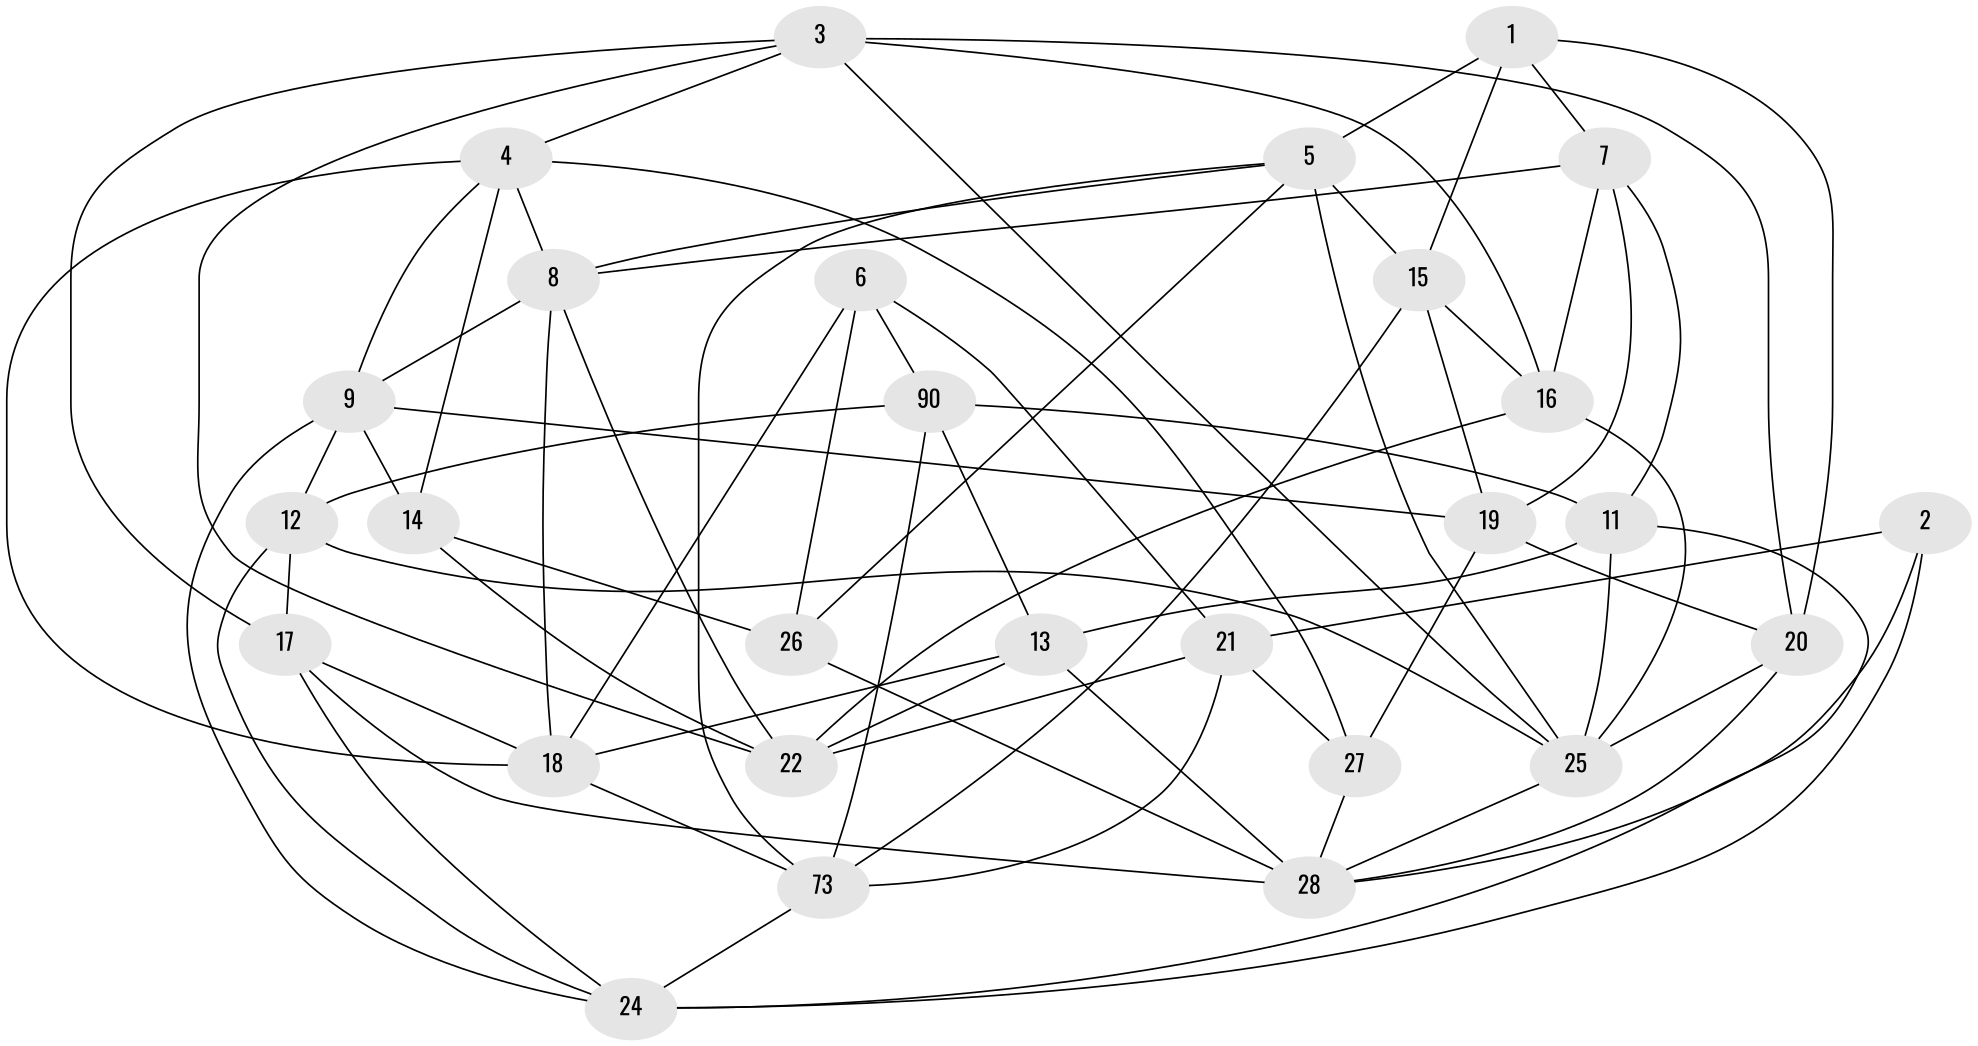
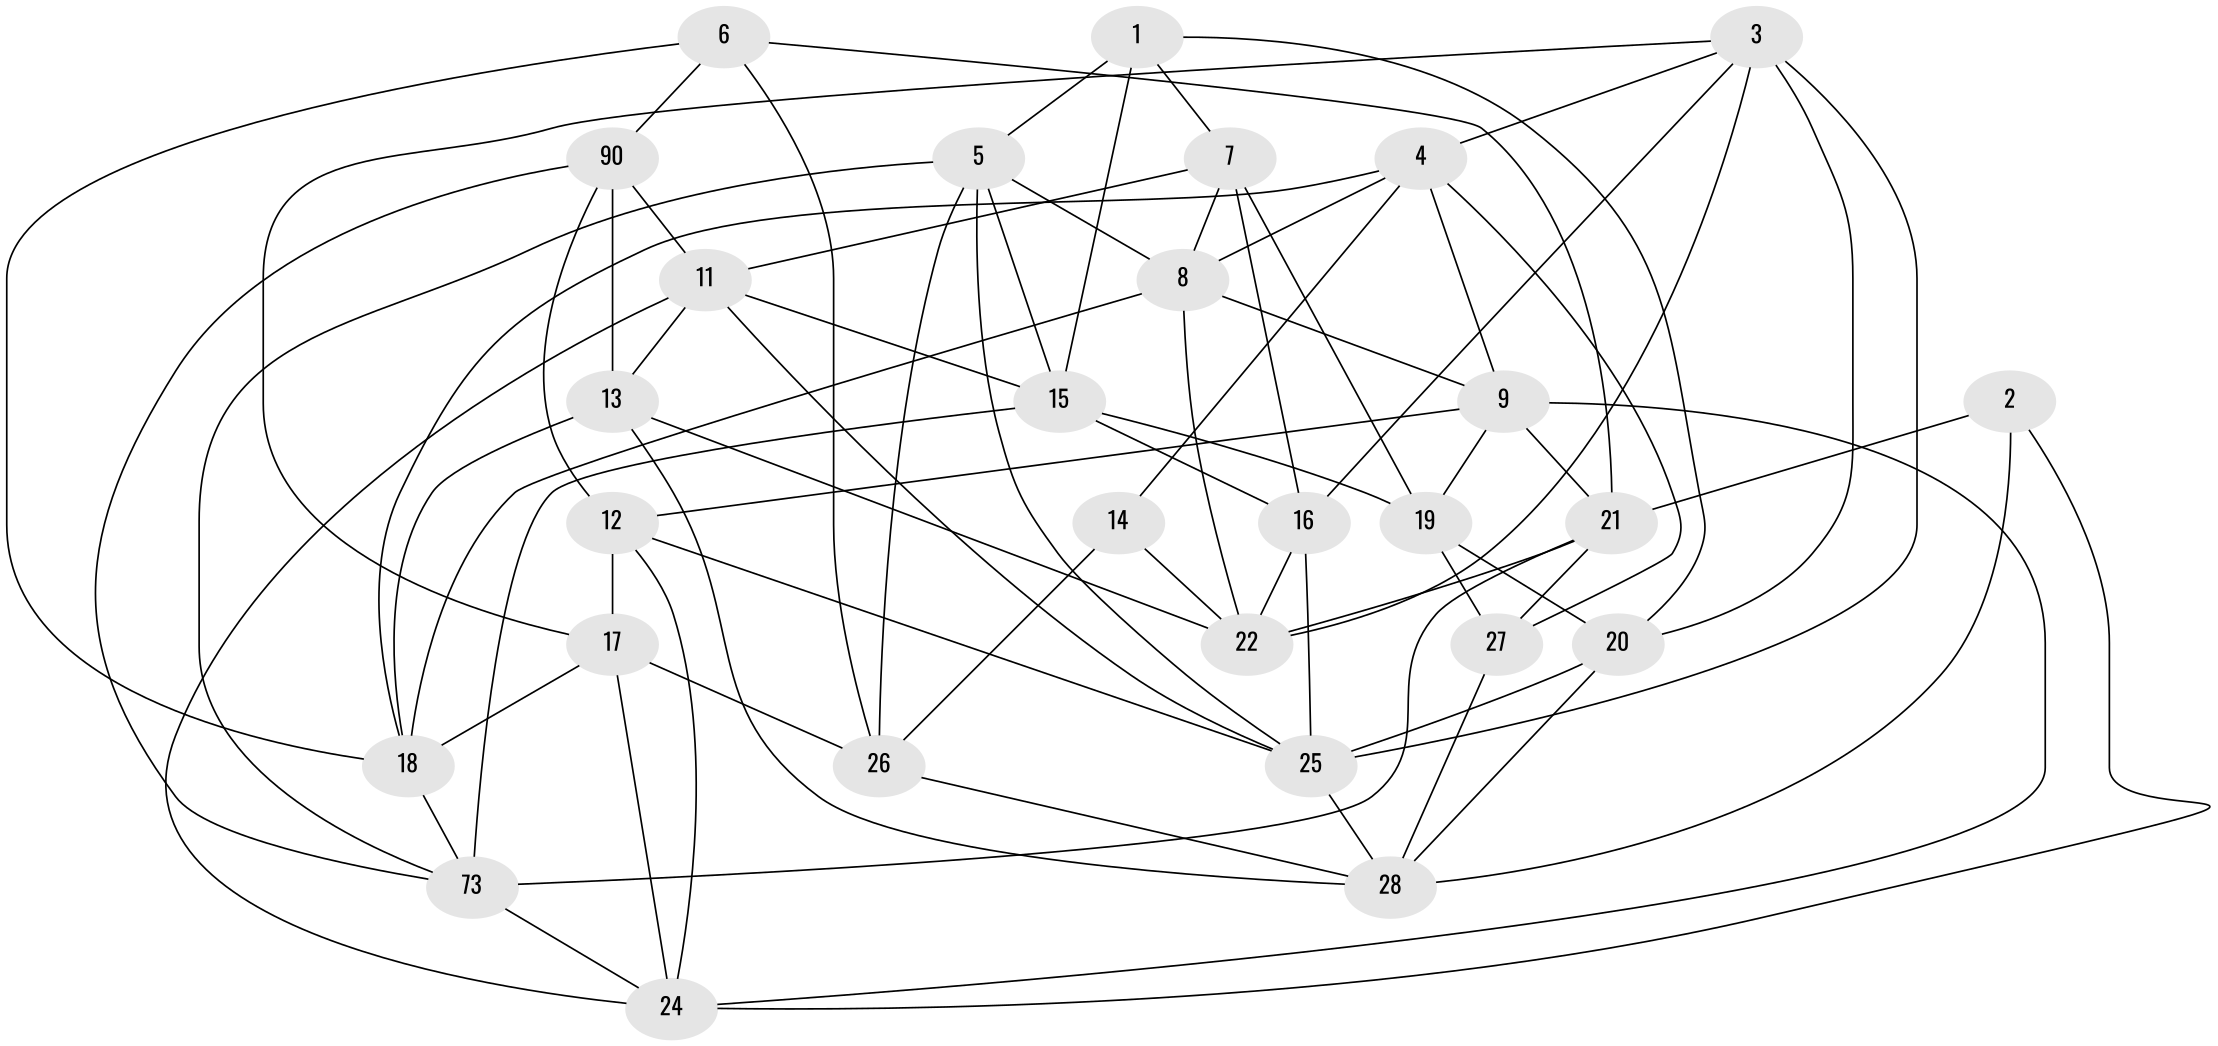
edge "11" -- "15": added
edge "9" -- "14": now "9" -- "21"
edge "17" -- "28": now "17" -- "26"
